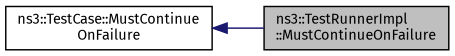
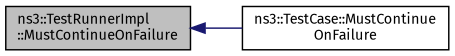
edge "ns3::TestRunnerImpl ::MustContinueOnFailure" -> "ns3::TestCase::MustContinue OnFailure": reversed
